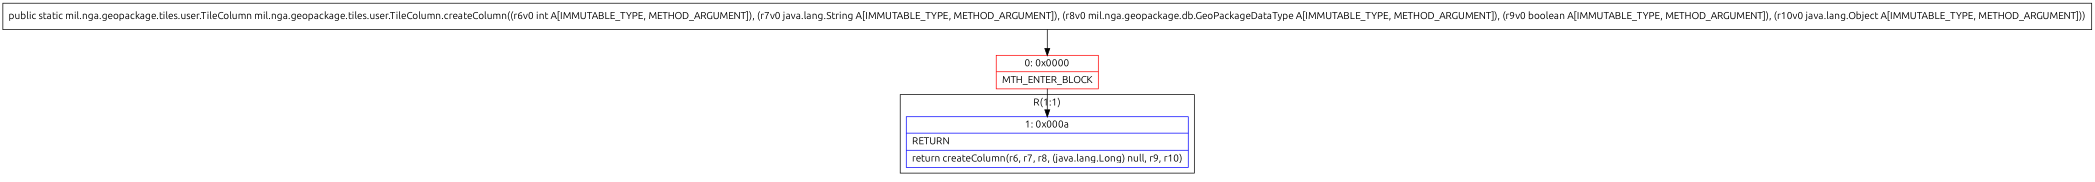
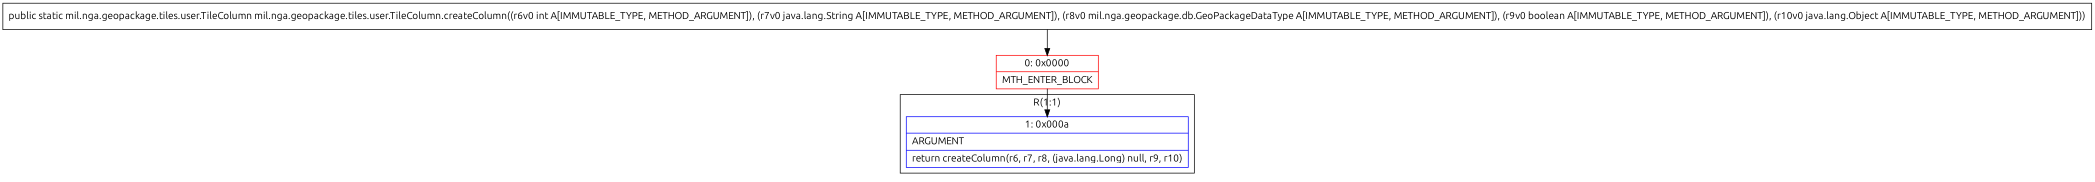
node "1: 0x000a": text "RETURN" -> "ARGUMENT"
